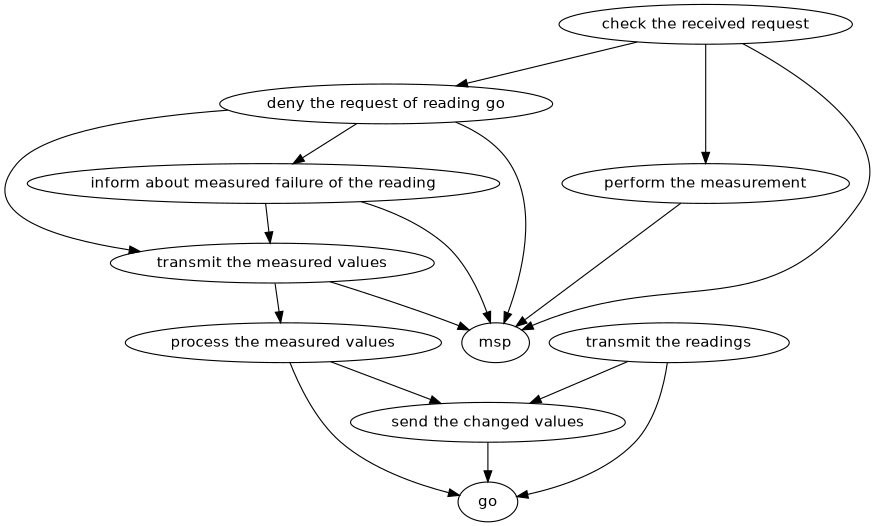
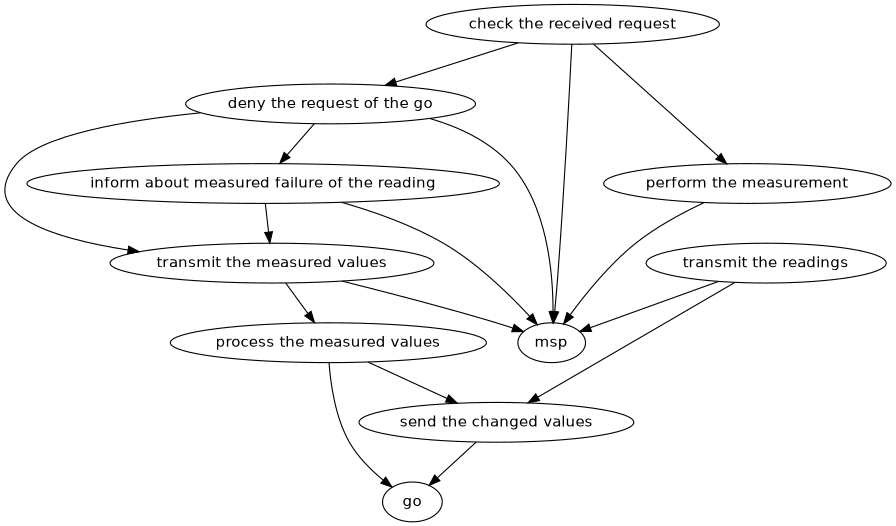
node "deny the request of reading go": label "deny the request of reading go" -> "deny the request of the go"
edge "transmit the readings" -> "go": now "transmit the readings" -> "msp"
